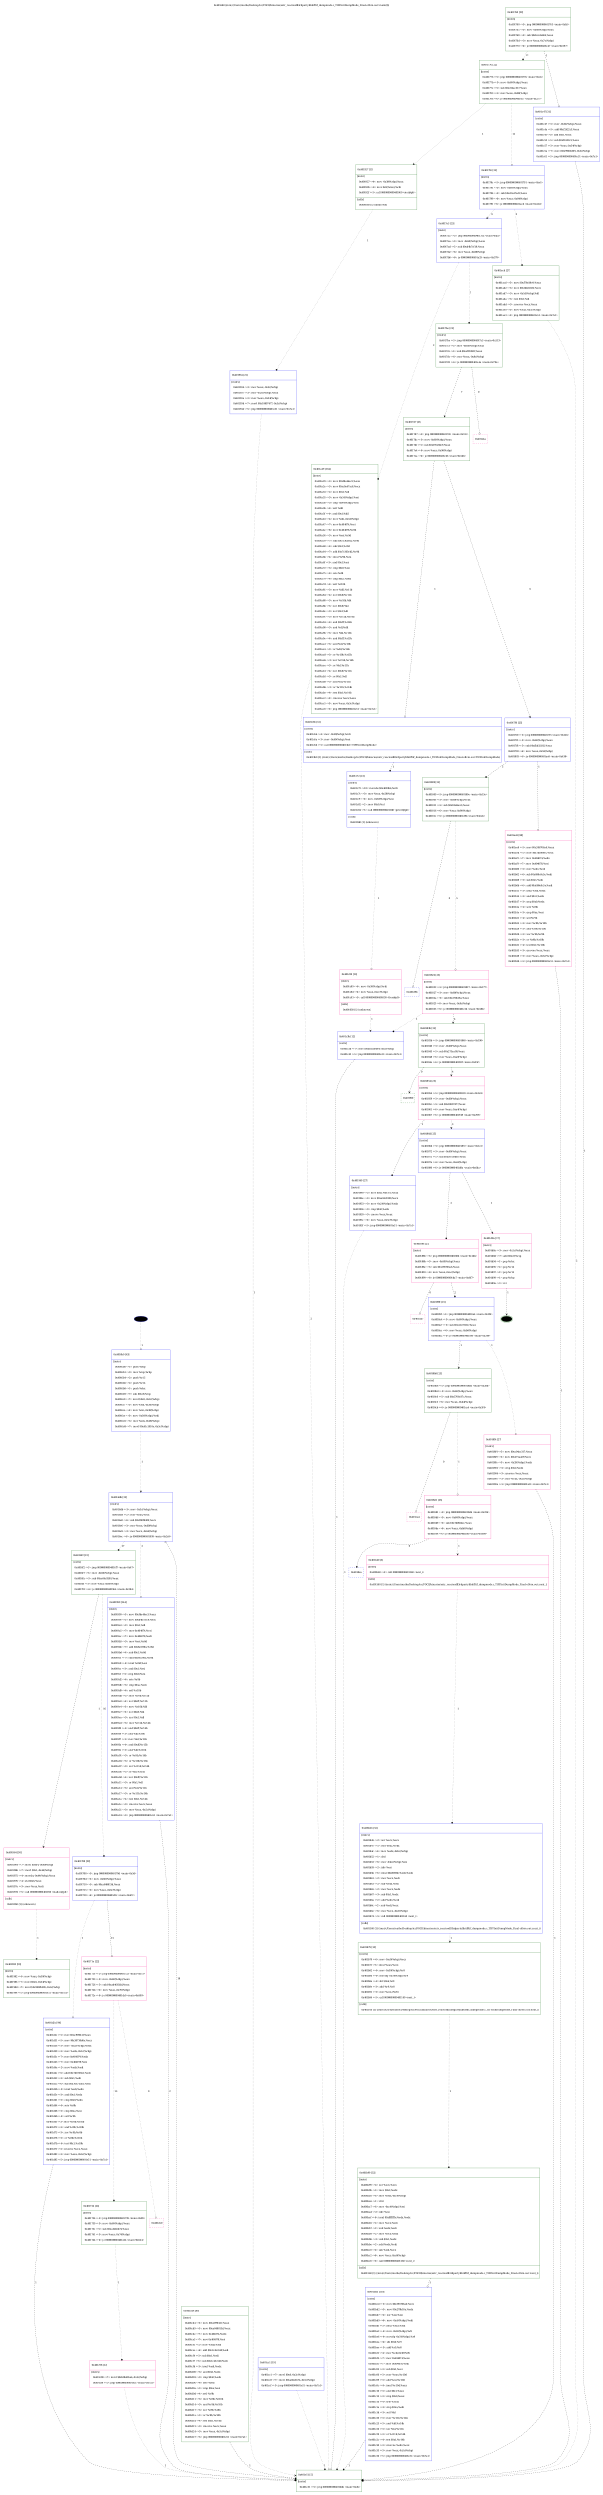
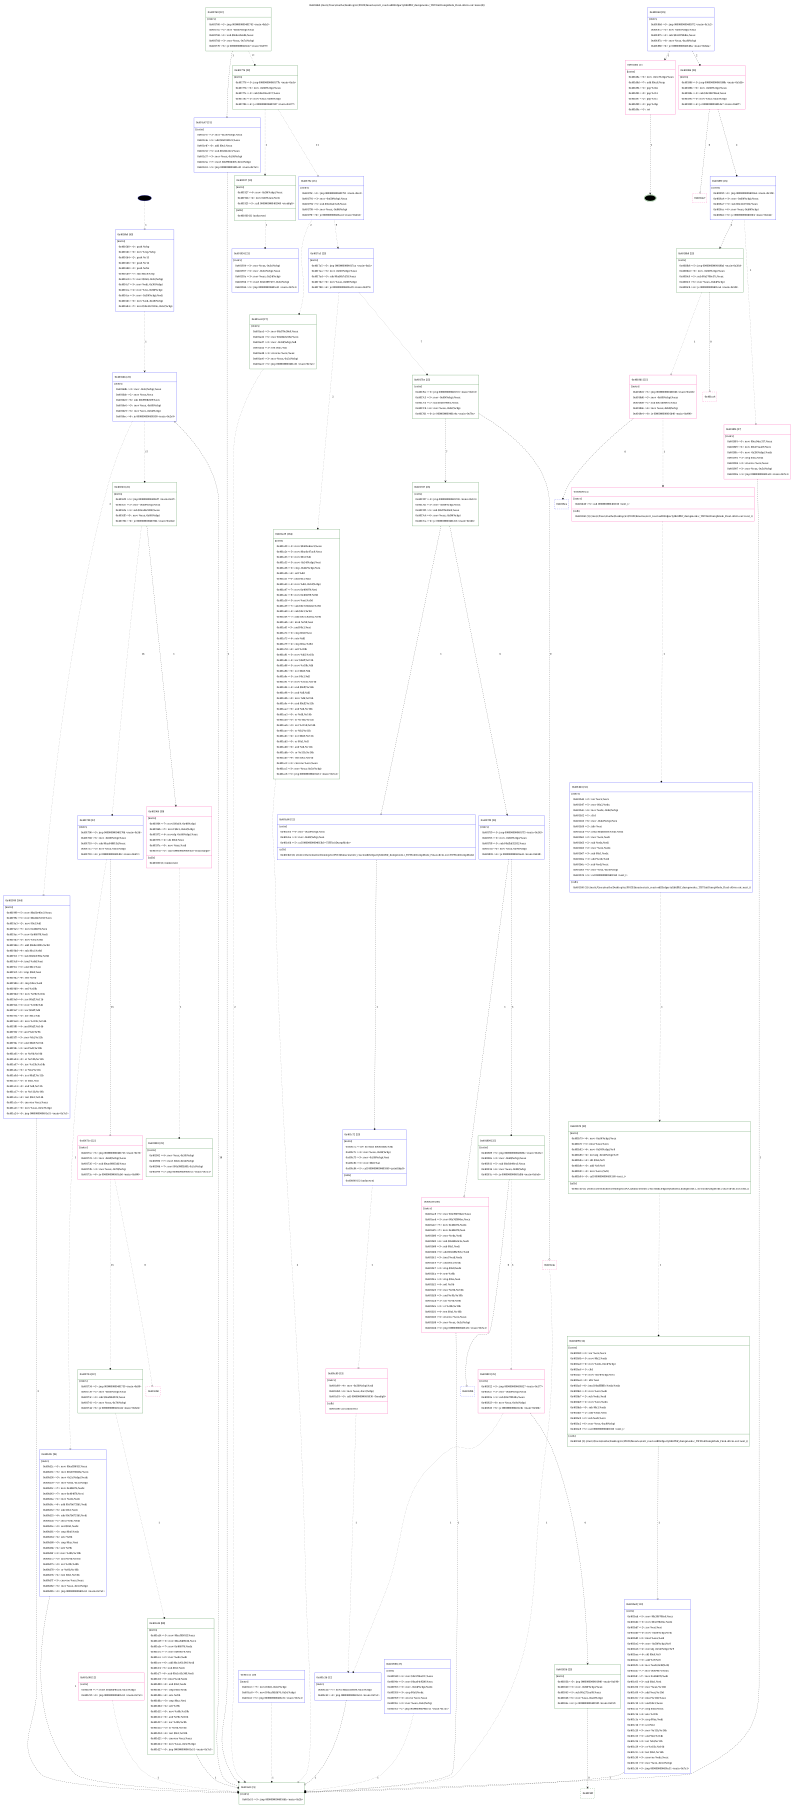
node "0x401854 [25]": removed
edge "0x401934 [21]" -> "0x401e51 [5]": now "0x401e4a" -> "0x401e51 [5]"
edge "0x401734 [22]" -> "0x401c98 [12]": now "0x401734 [22]" -> "0x401cd4 [88]"
